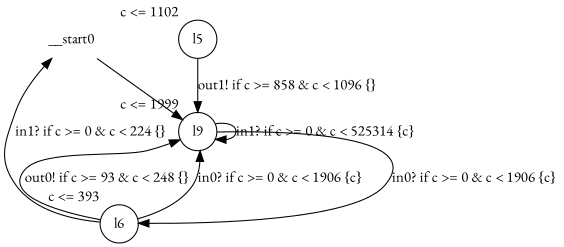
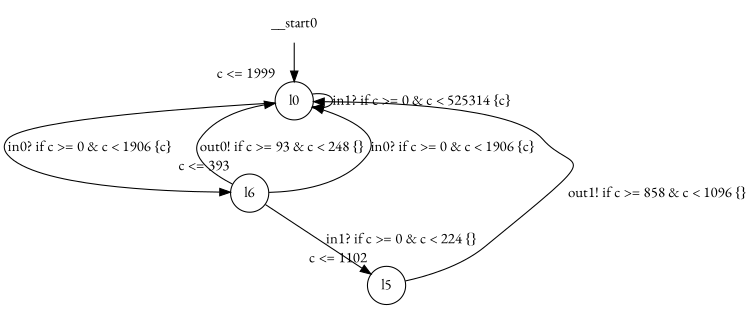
node "l9 c <= 1999": label "l9 c <= 1999" -> "l0 c <= 1999"
edge "l6 c <= 393" -> "__start0": now "l6 c <= 393" -> "l5 c <= 1102"
